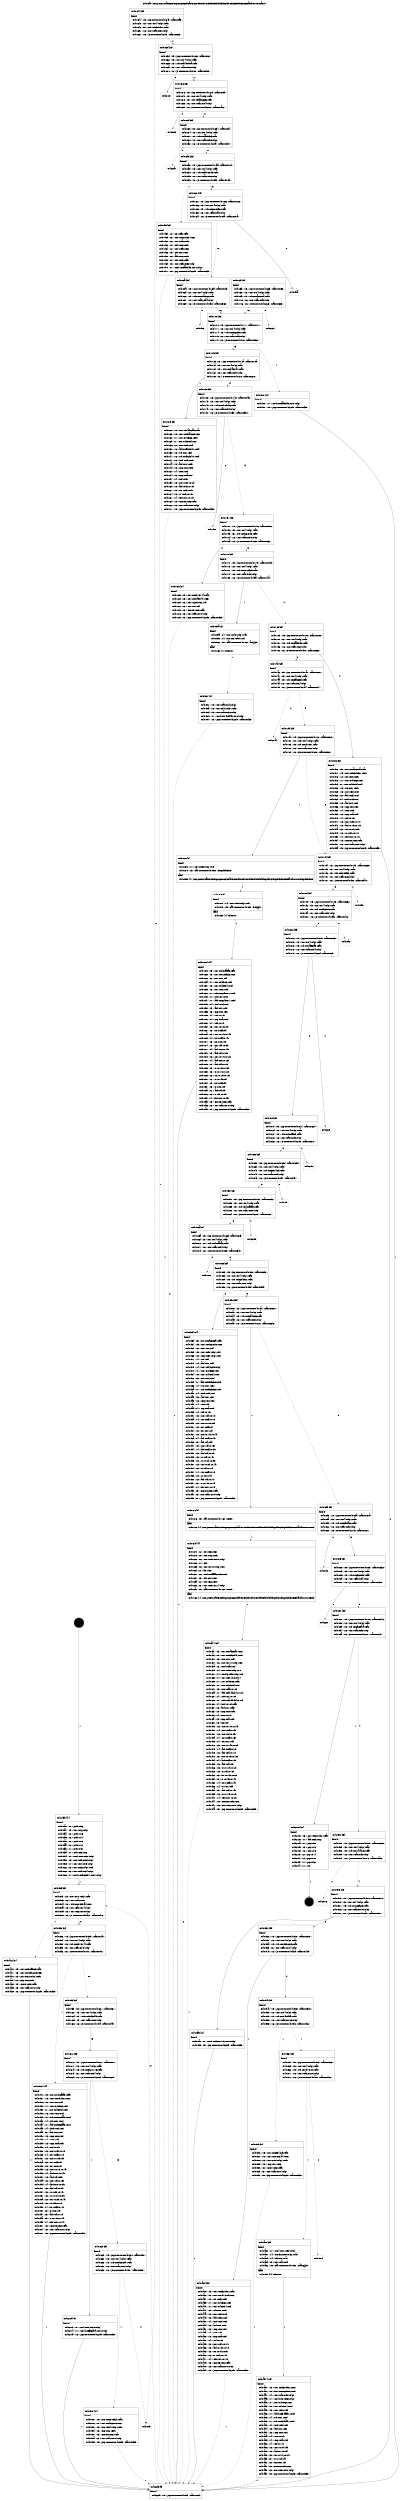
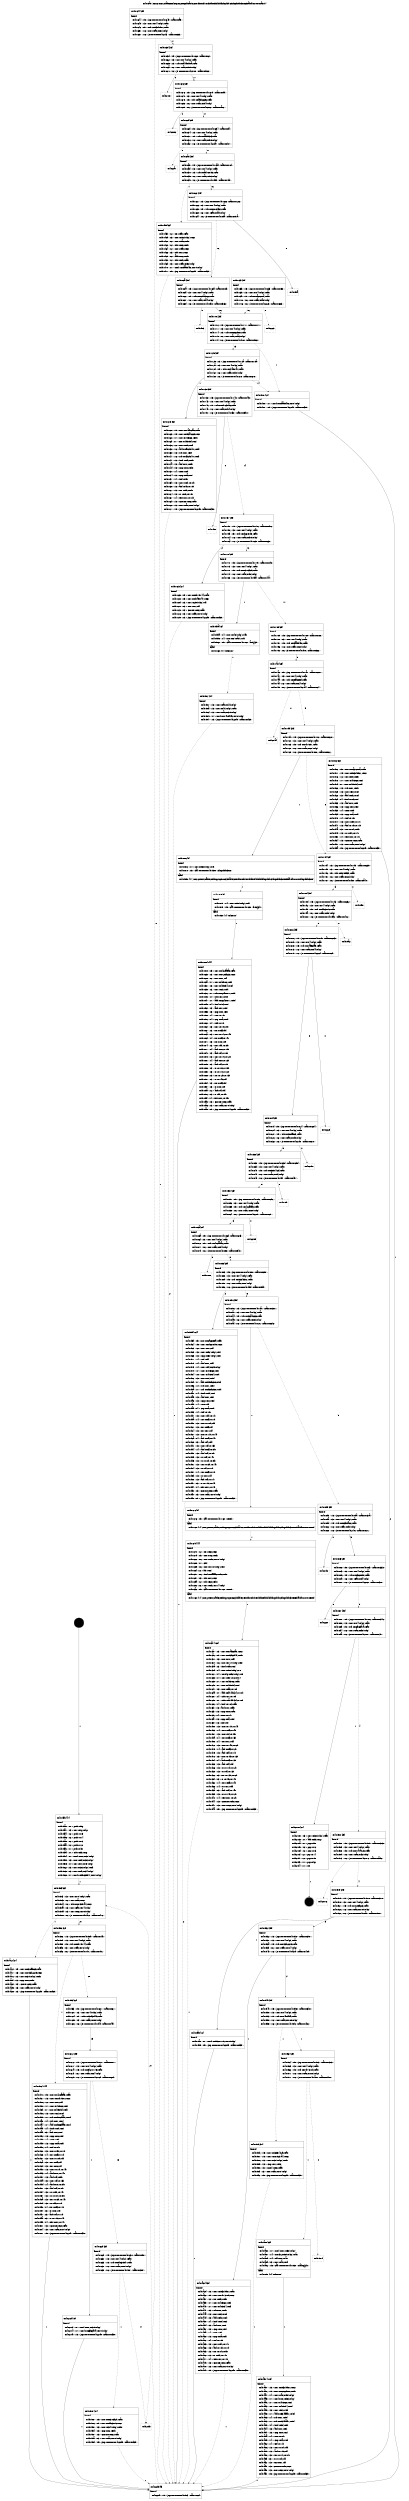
edge "0x401725 [25]" -> "0x40173e [25]": now "0x401725 [25]" -> "0x401b00 [12]"
edge "0x401789 [25]" -> "0x401b0c [83]": removed, label "2"
